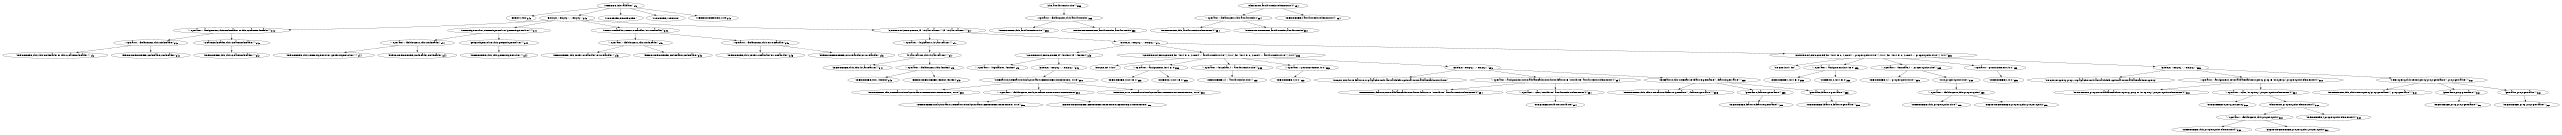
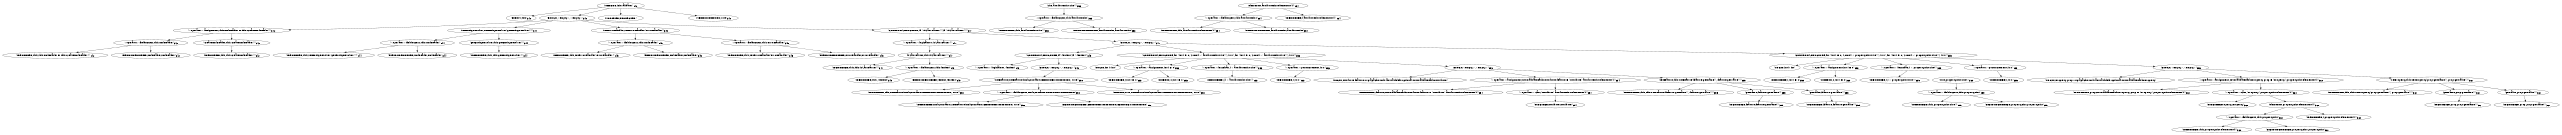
node "(MODIFIER,VIRTUAL)": removed
edge "(<operator>.lessThan,i < propertyList.size())" -> "(size,propertyList.size())": removed
